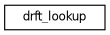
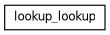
node "drft_lookup": label "drft_lookup" -> "lookup_lookup"
